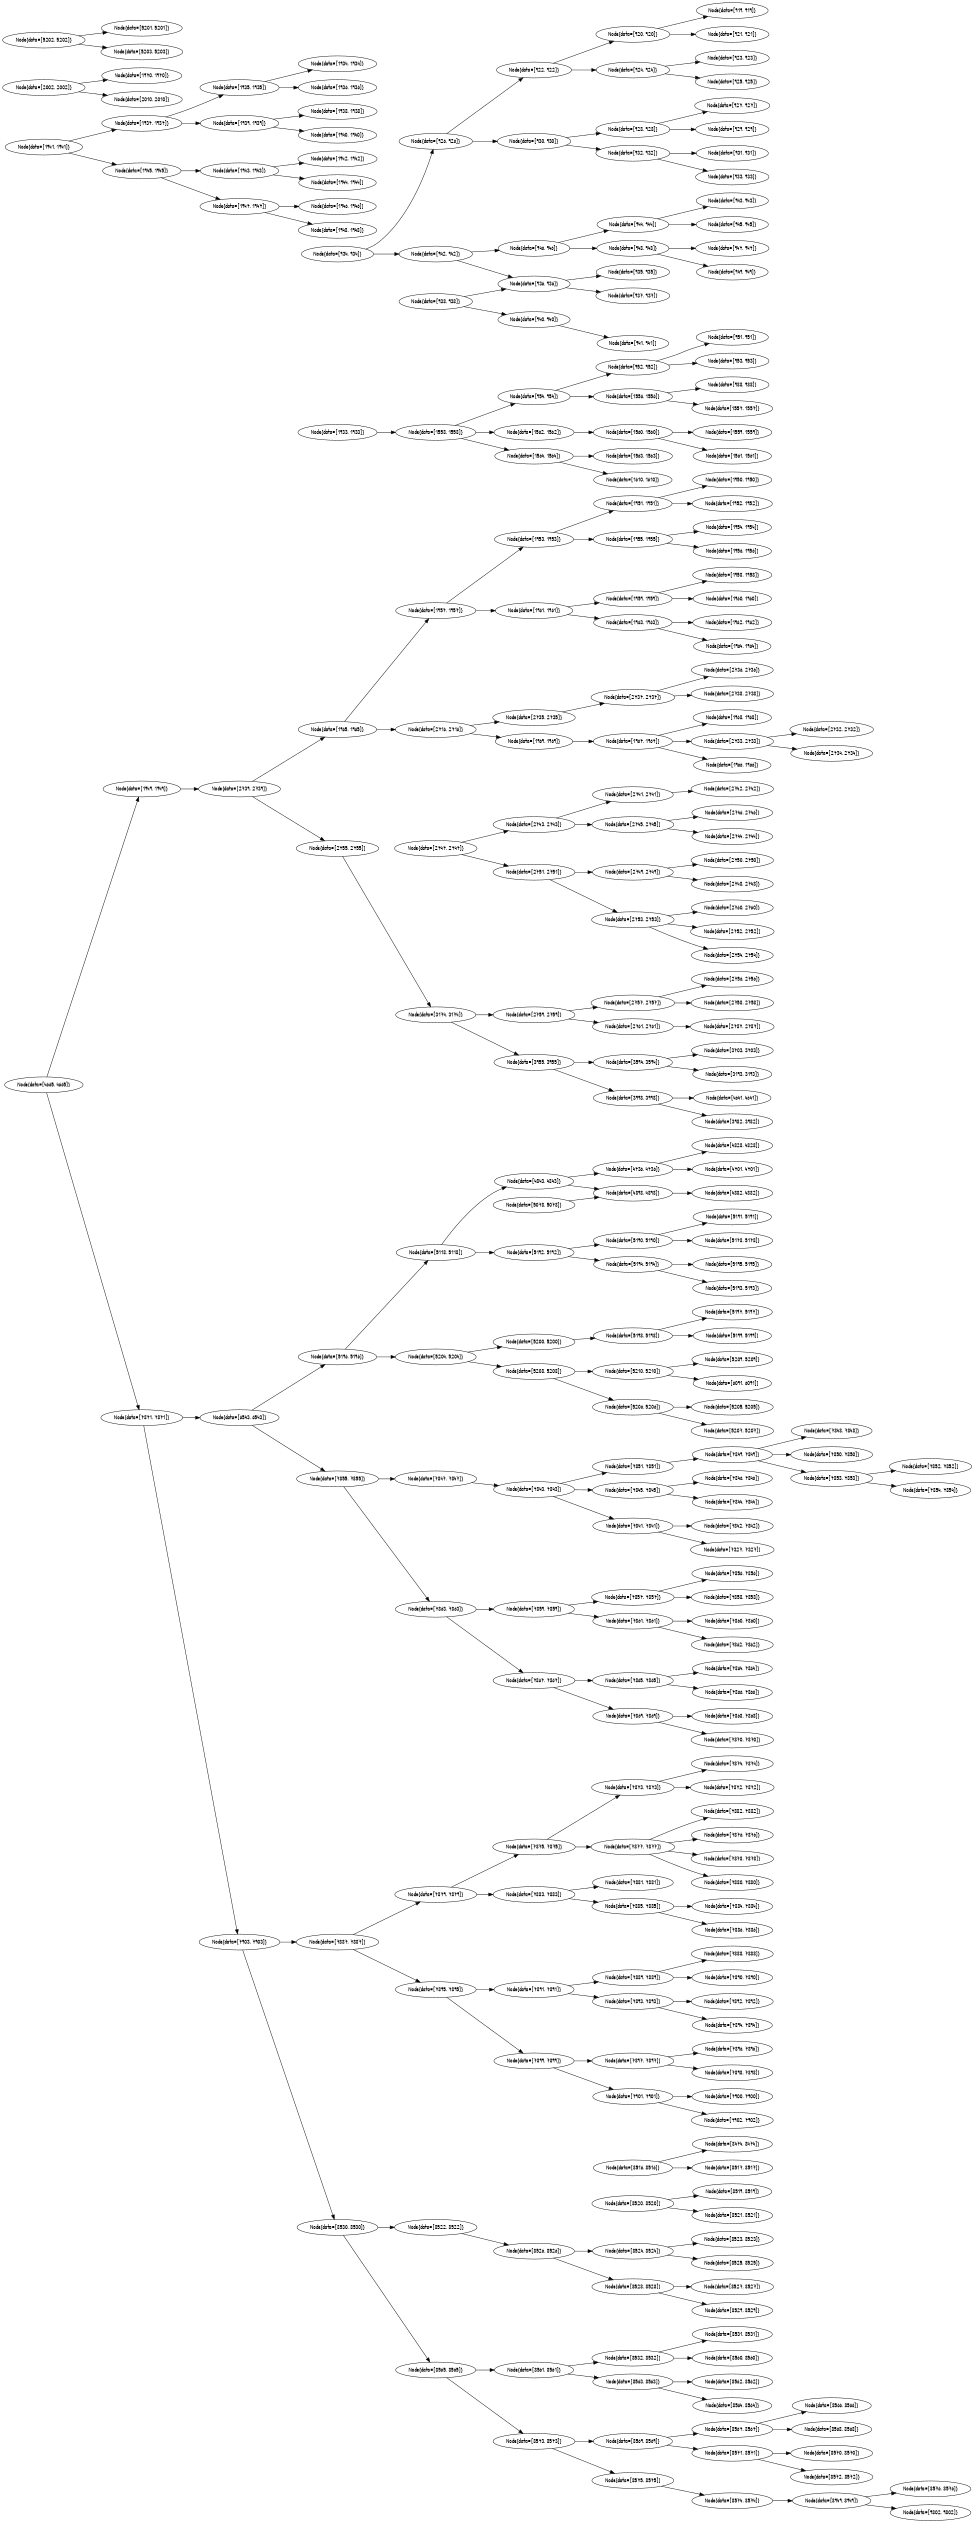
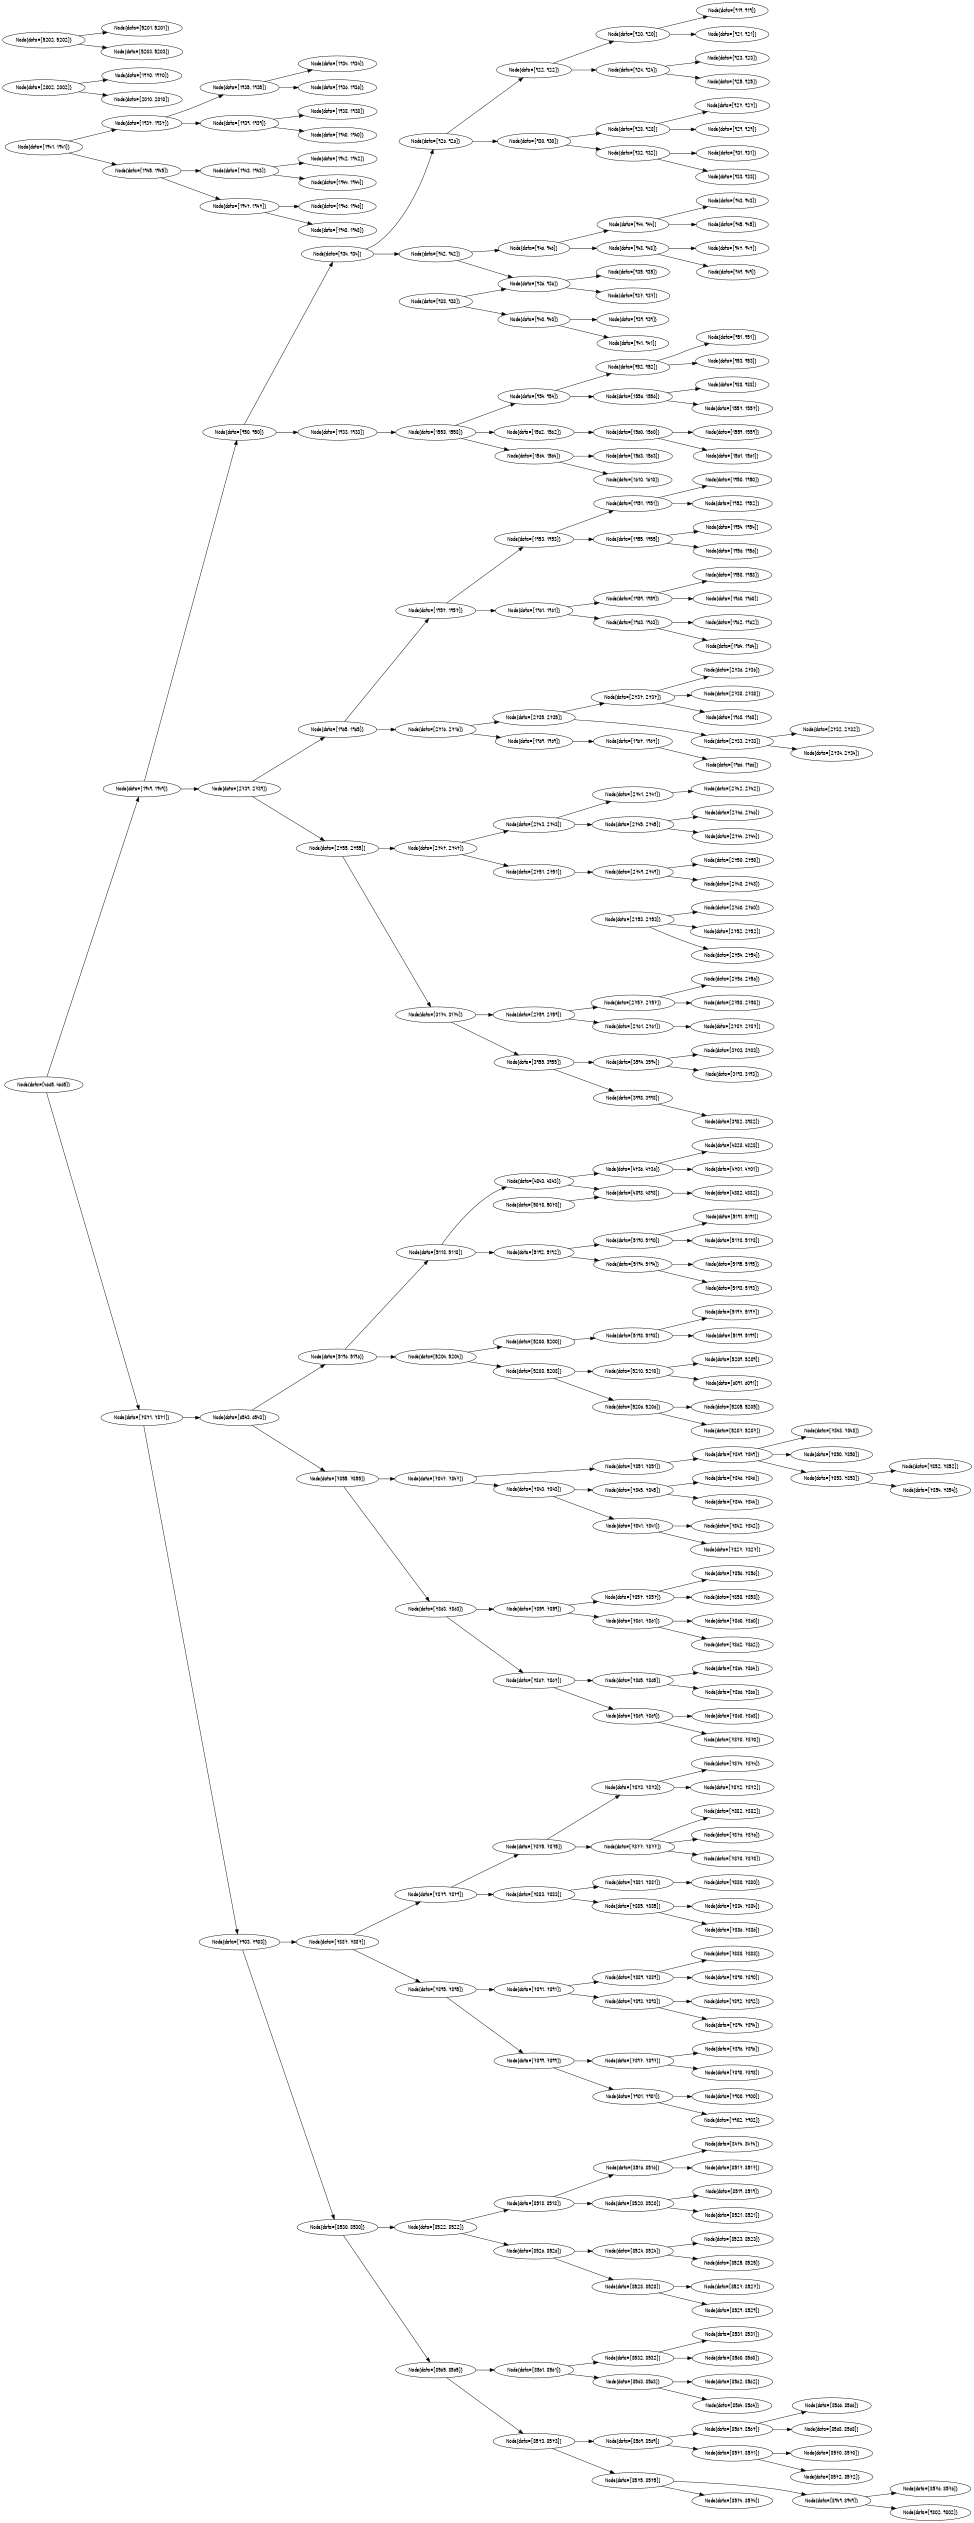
node "Node{data=[939, 939]}": added
node "Node{data=[950, 950]}": added
edge "Node{data=[1967, 1967]}" -> "Node{data=[1968, 1968]}": now "Node{data=[2737, 2737]}" -> "Node{data=[1968, 1968]}"
edge "Node{data=[1967, 1967]}" -> "Node{data=[2733, 2733]}": now "Node{data=[2735, 2735]}" -> "Node{data=[2733, 2733]}"
edge "Node{data=[2755, 2755]}" -> "Node{data=[2747, 2747]}": added
edge "Node{data=[2751, 2751]}" -> "Node{data=[2753, 2753]}": removed
node "Node{data=[4641, 4641]}": removed
edge "Node{data=[7843, 7843]}" -> "Node{data=[7851, 7851]}": now "Node{data=[7847, 7847]}" -> "Node{data=[7851, 7851]}"
edge "Node{data=[7877, 7877]}" -> "Node{data=[7880, 7880]}": now "Node{data=[7881, 7881]}" -> "Node{data=[7880, 7880]}"
node "Node{data=[8518, 8518]}": added
edge "Node{data=[8574, 8574]}" -> "Node{data=[8949, 8949]}": now "Node{data=[8575, 8575]}" -> "Node{data=[8949, 8949]}"
